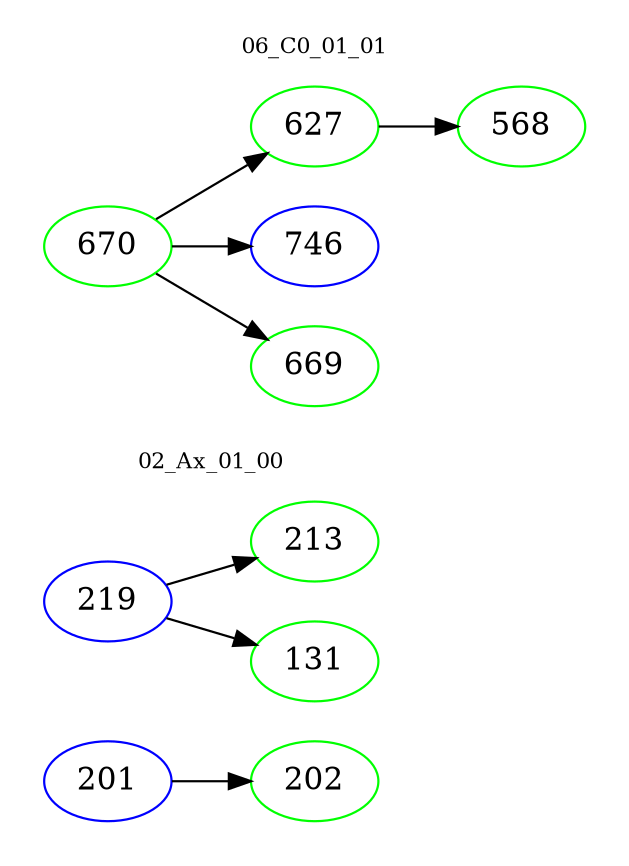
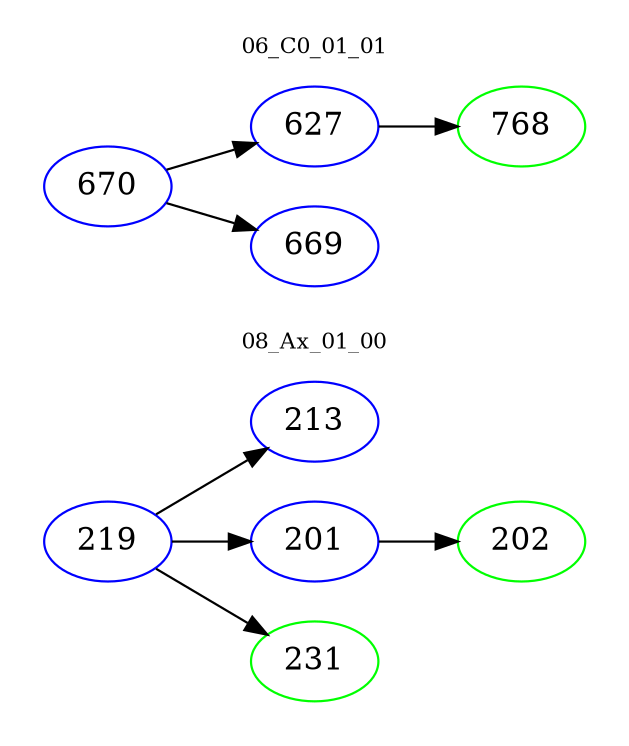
node "627": color green -> blue
node "568": label "568" -> "768"
node "670": color green -> blue
node "746": removed
node "669": color green -> blue
cluster "02_Ax_01_00": label "02_Ax_01_00" -> "08_Ax_01_00"
edge "219" -> "201": added
node "213": color green -> blue
node "131": label "131" -> "231"
